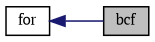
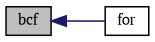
edge "bcf" -> "for": reversed
